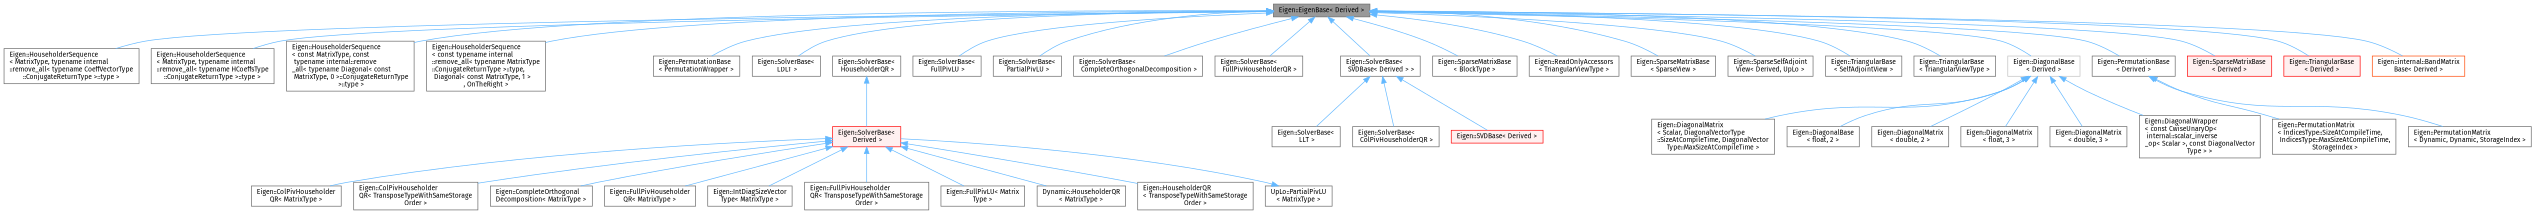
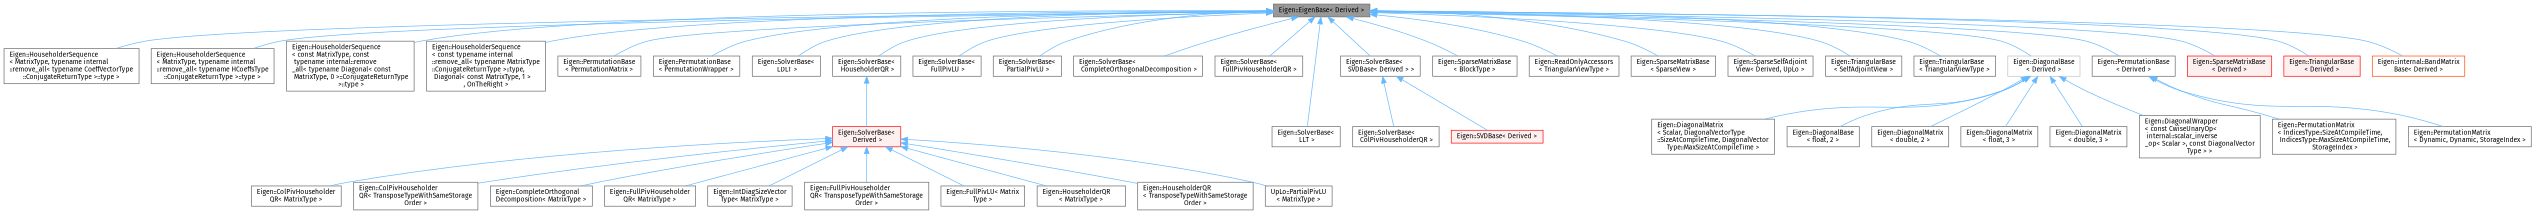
edge "Eigen::SolverBase< HouseholderQR >" -> "Eigen::EigenBase< Derived >": added
node "Eigen::PermutationBase < PermutationMatrix >": added
edge "Eigen::SolverBase< LLT >" -> "Eigen::SolverBase< SVDBase< Derived > >": now "Eigen::SolverBase< LLT >" -> "Eigen::EigenBase< Derived >"
edge "Eigen::SolverBase< Derived >" -> "UpLo::PartialPivLU < MatrixType >": reversed
node "Dynamic::HouseholderQR < MatrixType >": label "Dynamic::HouseholderQR < MatrixType >" -> "Eigen::HouseholderQR < MatrixType >"
